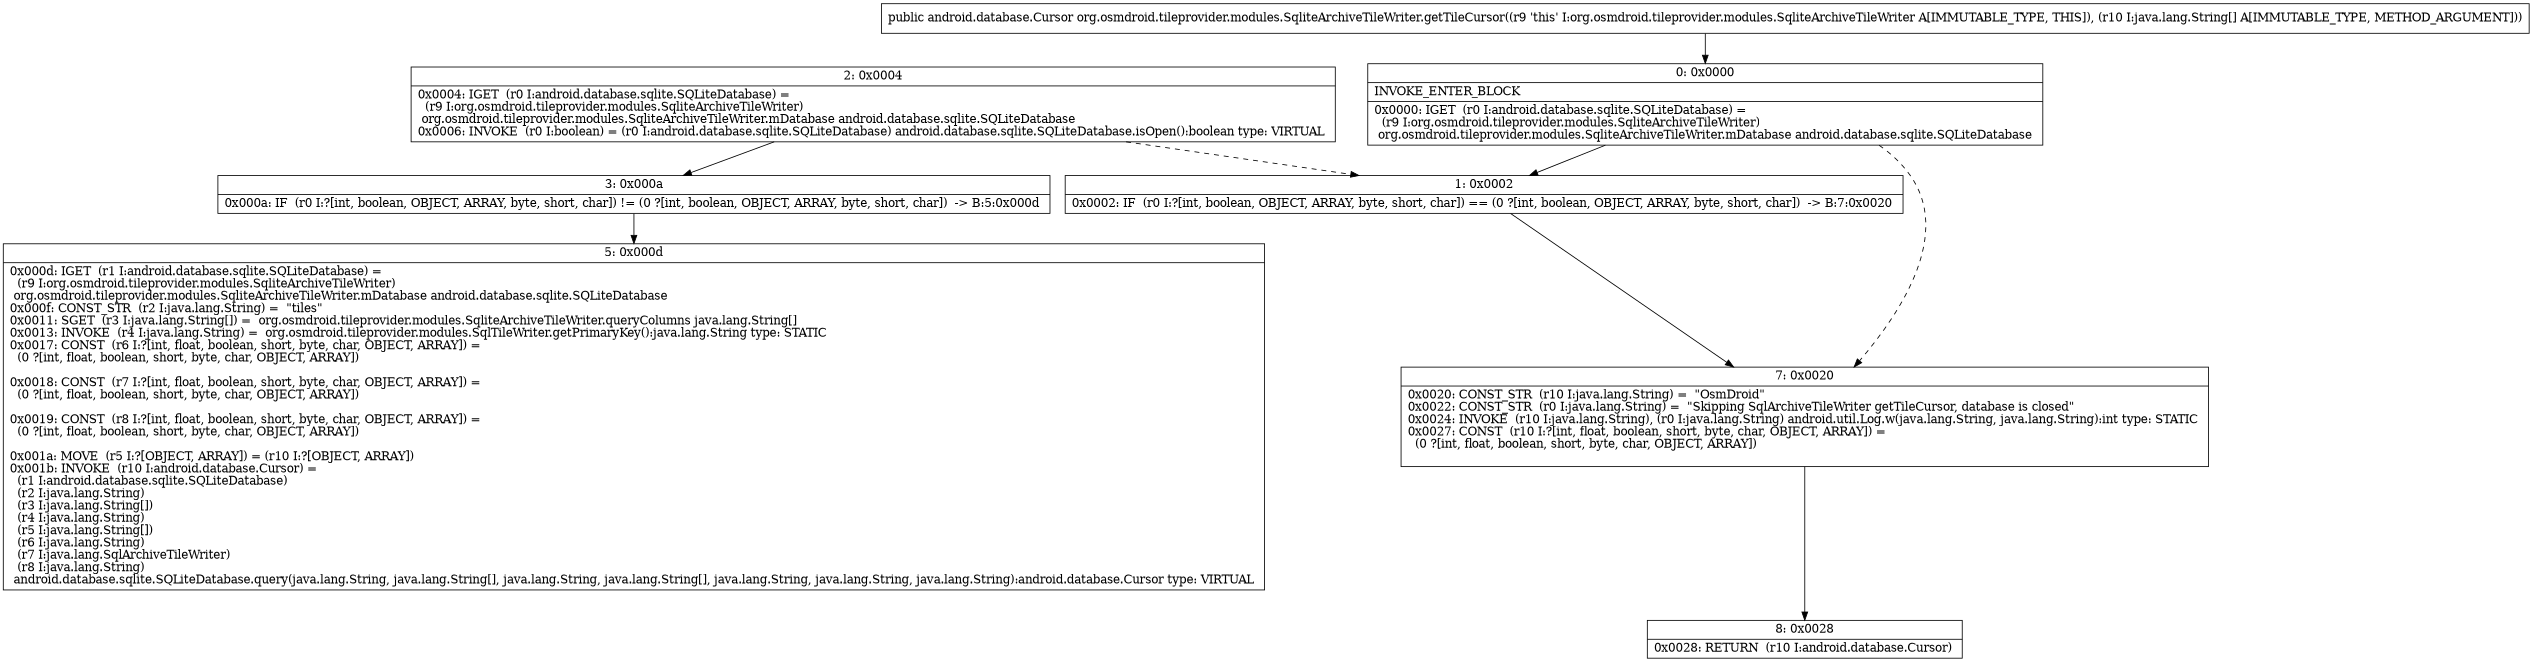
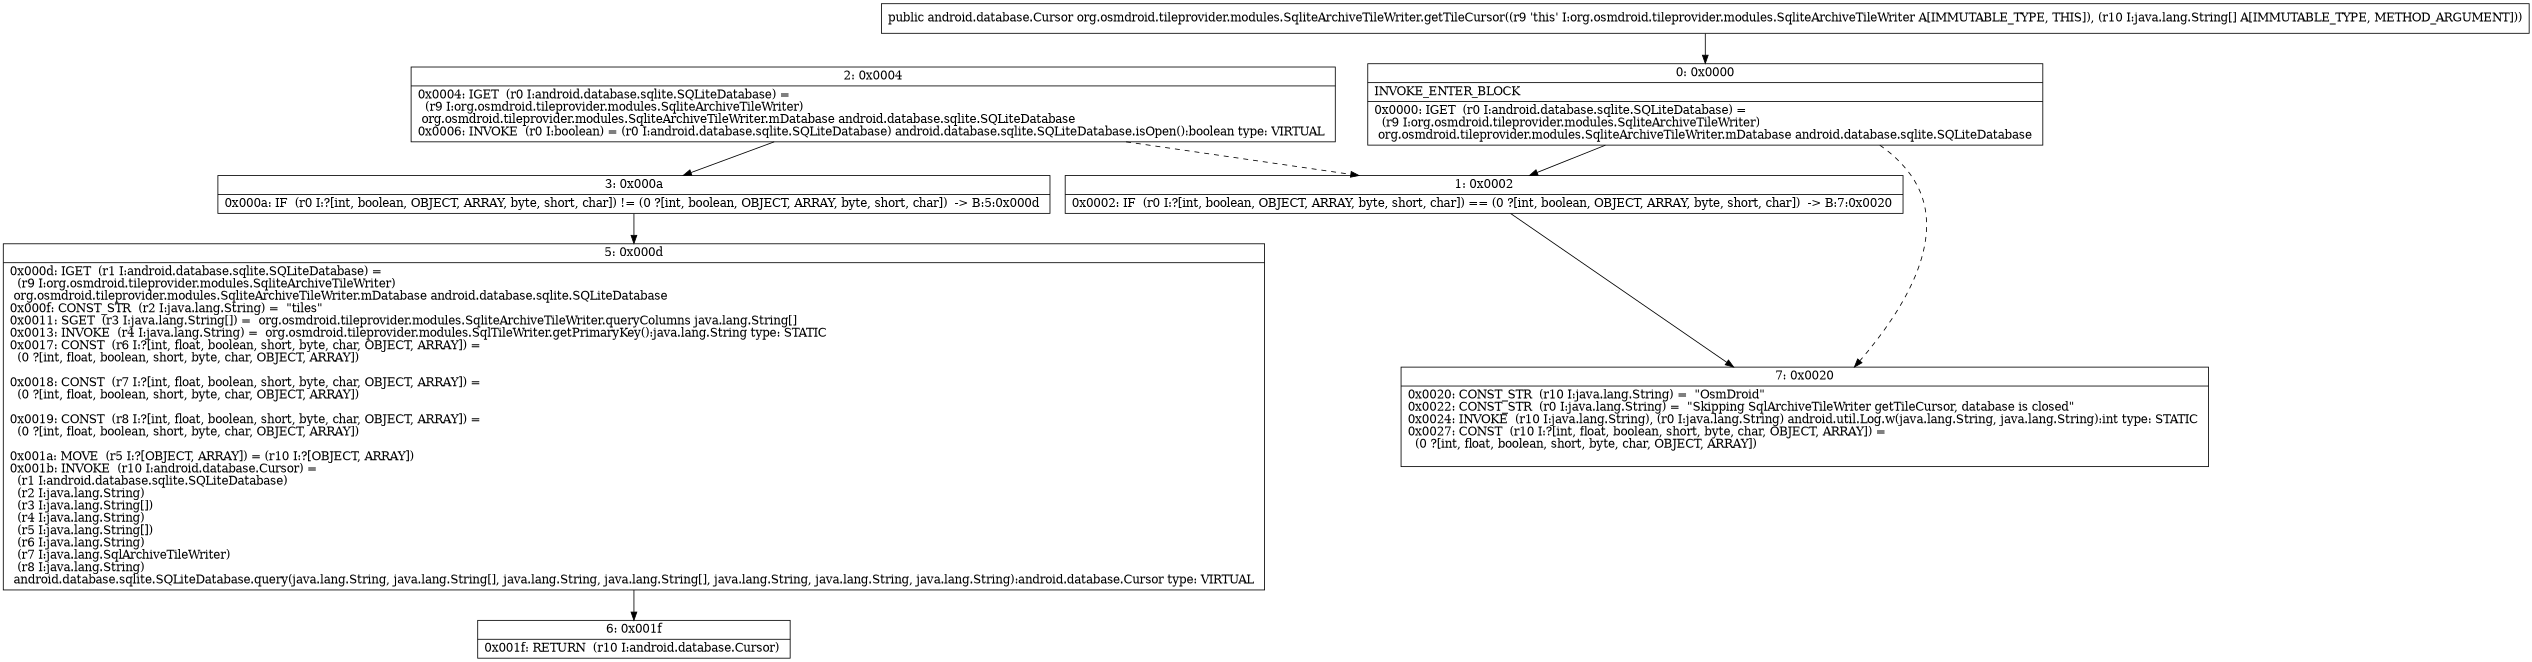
node "6: 0x001f": added
node "8: 0x0028": removed
